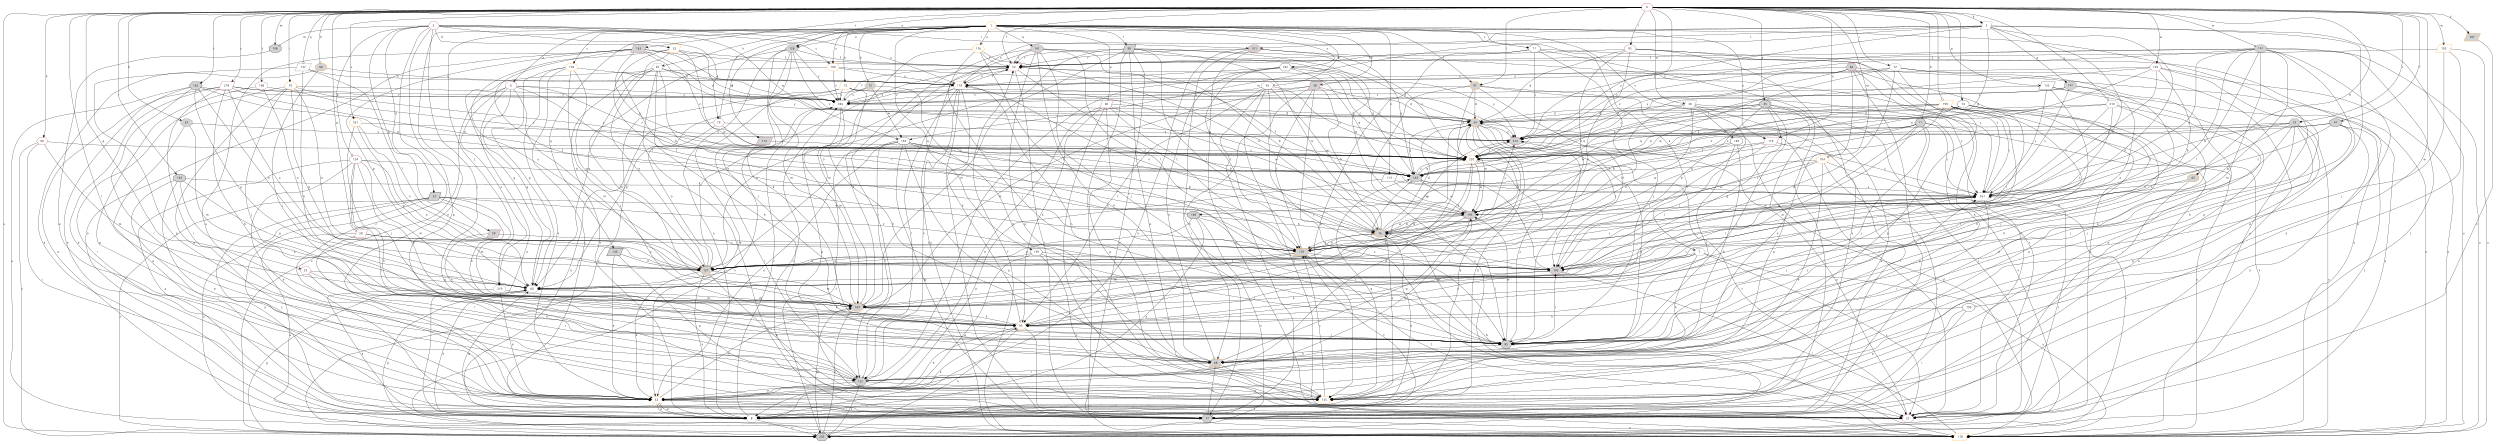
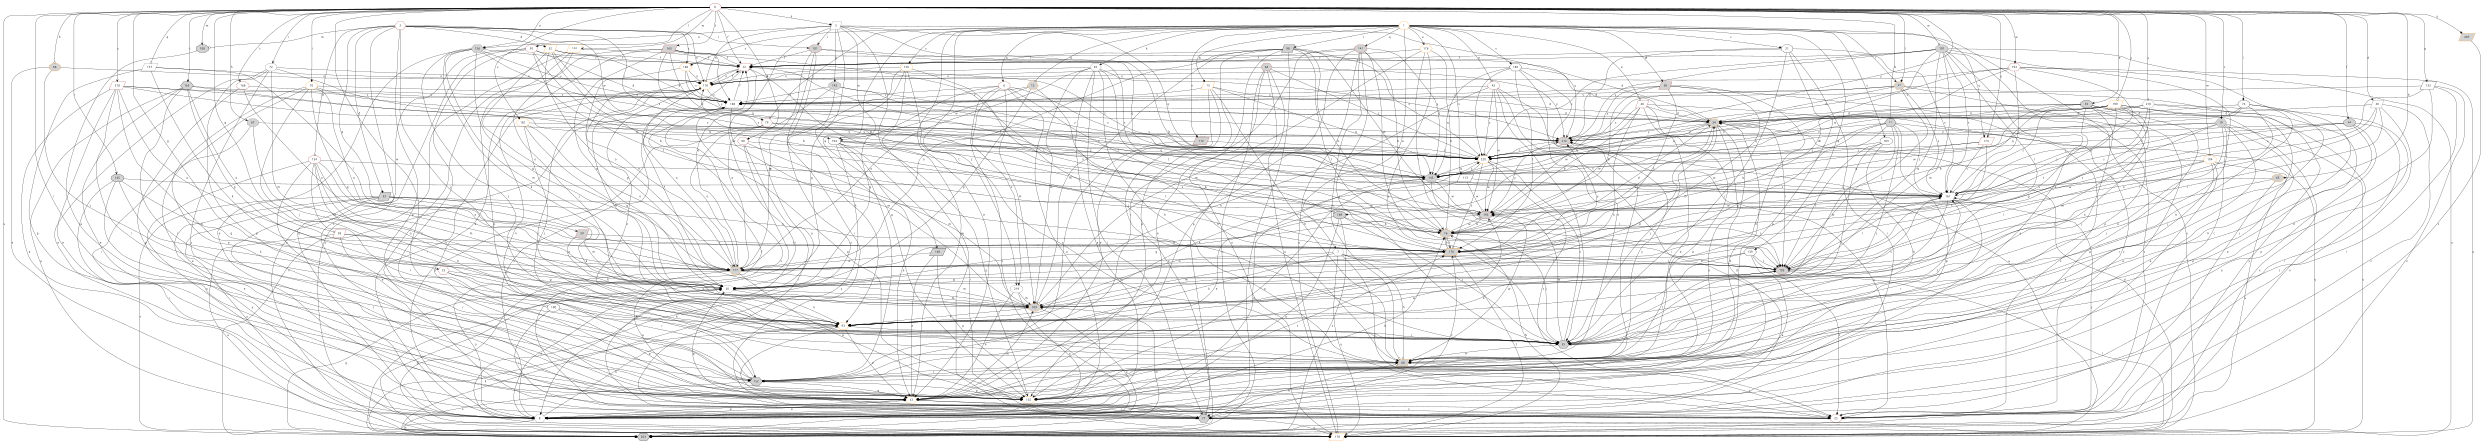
edge "64" -> "25": removed, label "c"
